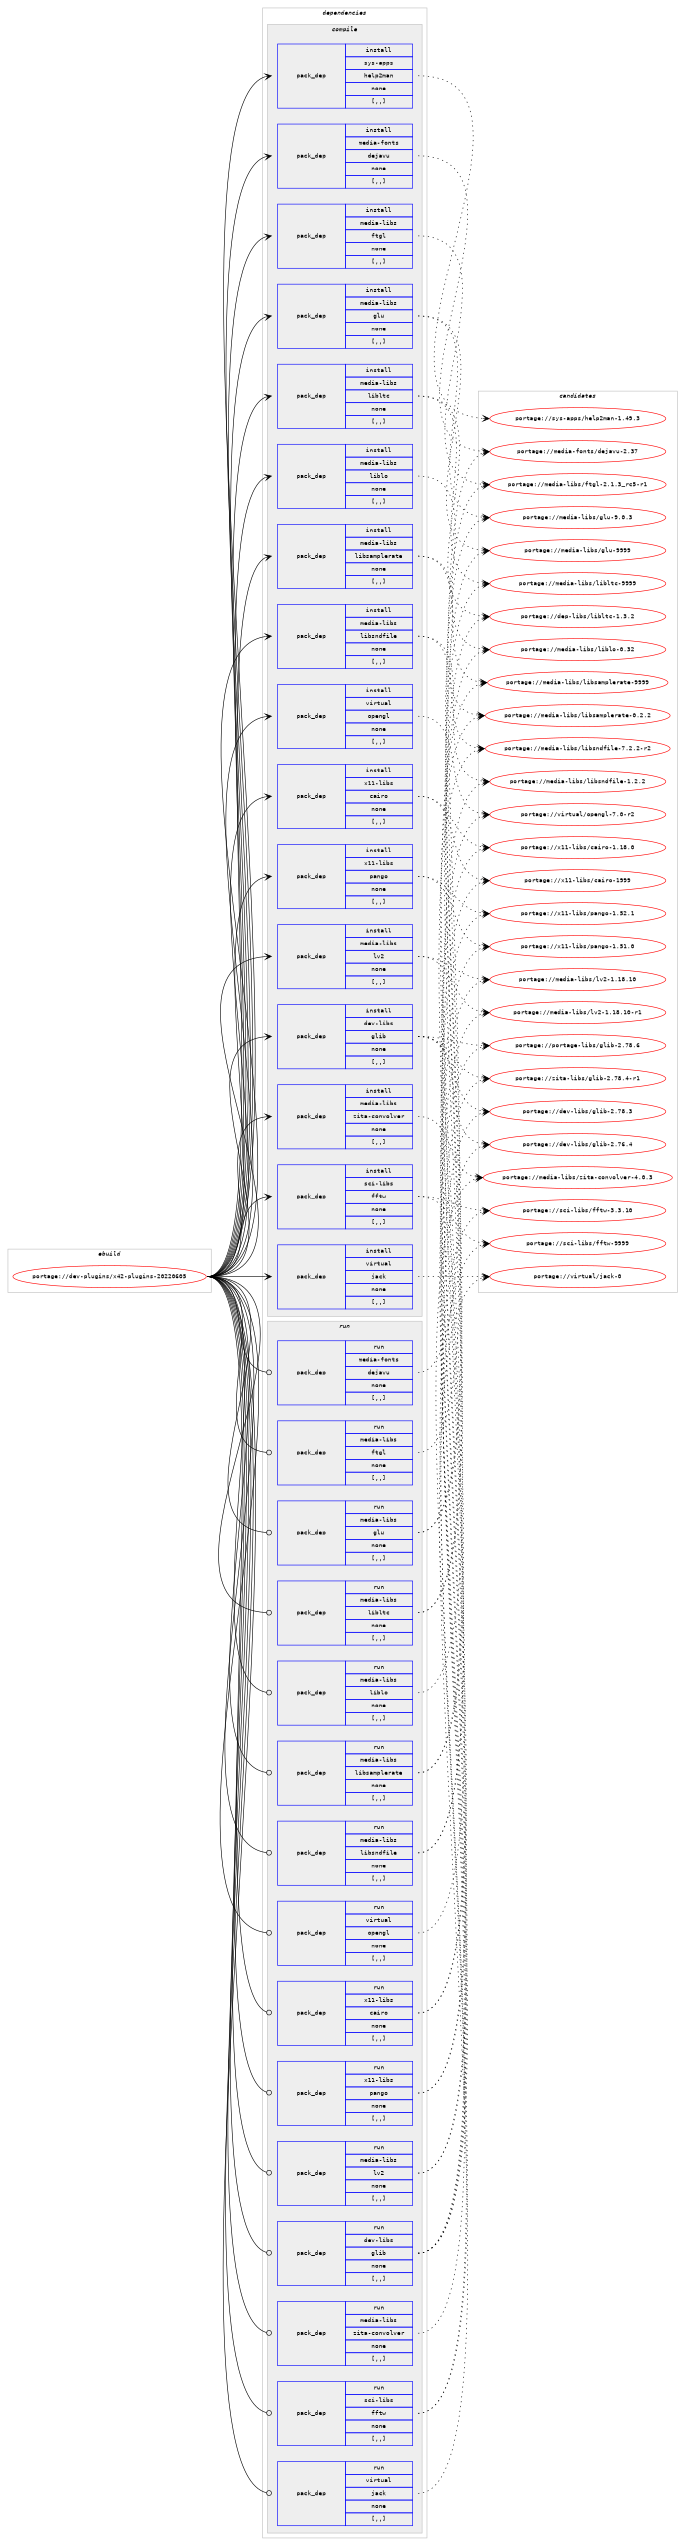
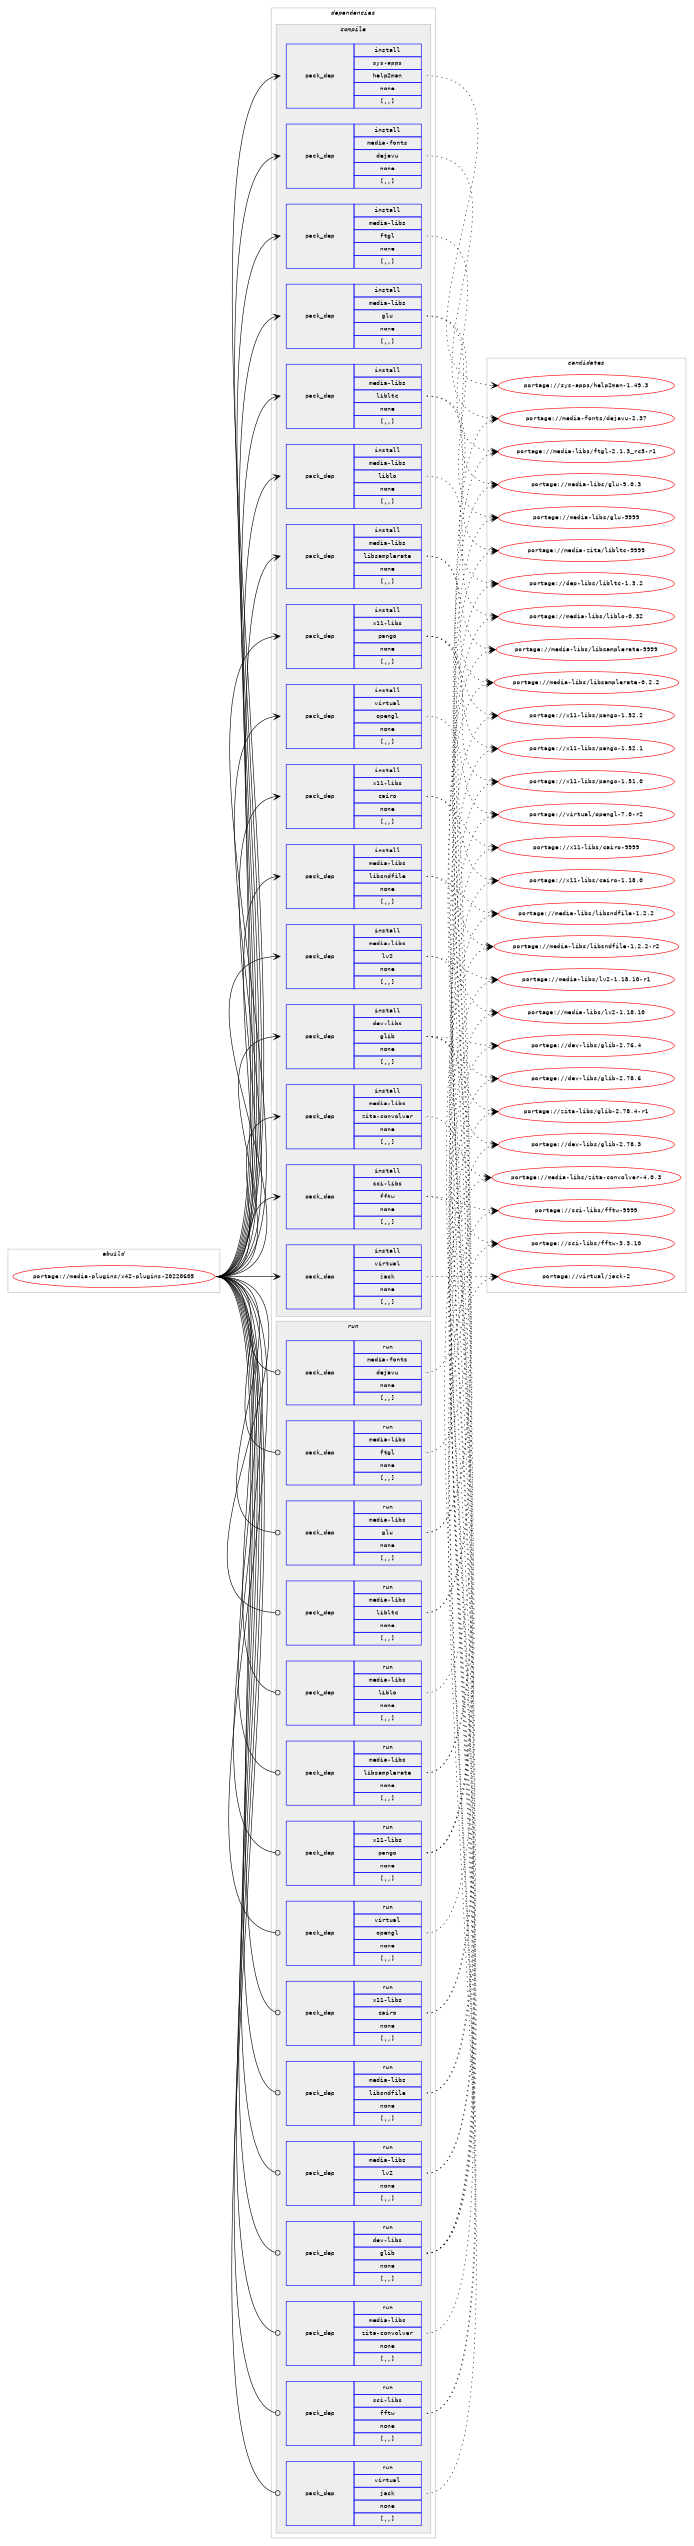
node "portage://media-libs/libltc-9999": label "portage://media-libs/libltc-9999" -> "portage://media-zita/libltc-9999"
node "portage://x11-libs/pango-1.52.2": added
node "portage://media-libs/libsndfile-7.2.2-r2": label "portage://media-libs/libsndfile-7.2.2-r2" -> "portage://media-libs/libsndfile-1.2.2-r2"
node "portage://x11-libs/cairo-1999": label "portage://x11-libs/cairo-1999" -> "portage://x11-libs/cairo-9999"
node "portage://portage-libs/glib-2.78.6": label "portage://portage-libs/glib-2.78.6" -> "portage://dev-libs/glib-2.78.6"
node "portage://dev-plugins/x42-plugins-20220605": label "portage://dev-plugins/x42-plugins-20220605" -> "portage://media-plugins/x42-plugins-20220605"
node "portage://virtual/jack-0": label "portage://virtual/jack-0" -> "portage://virtual/jack-2"
